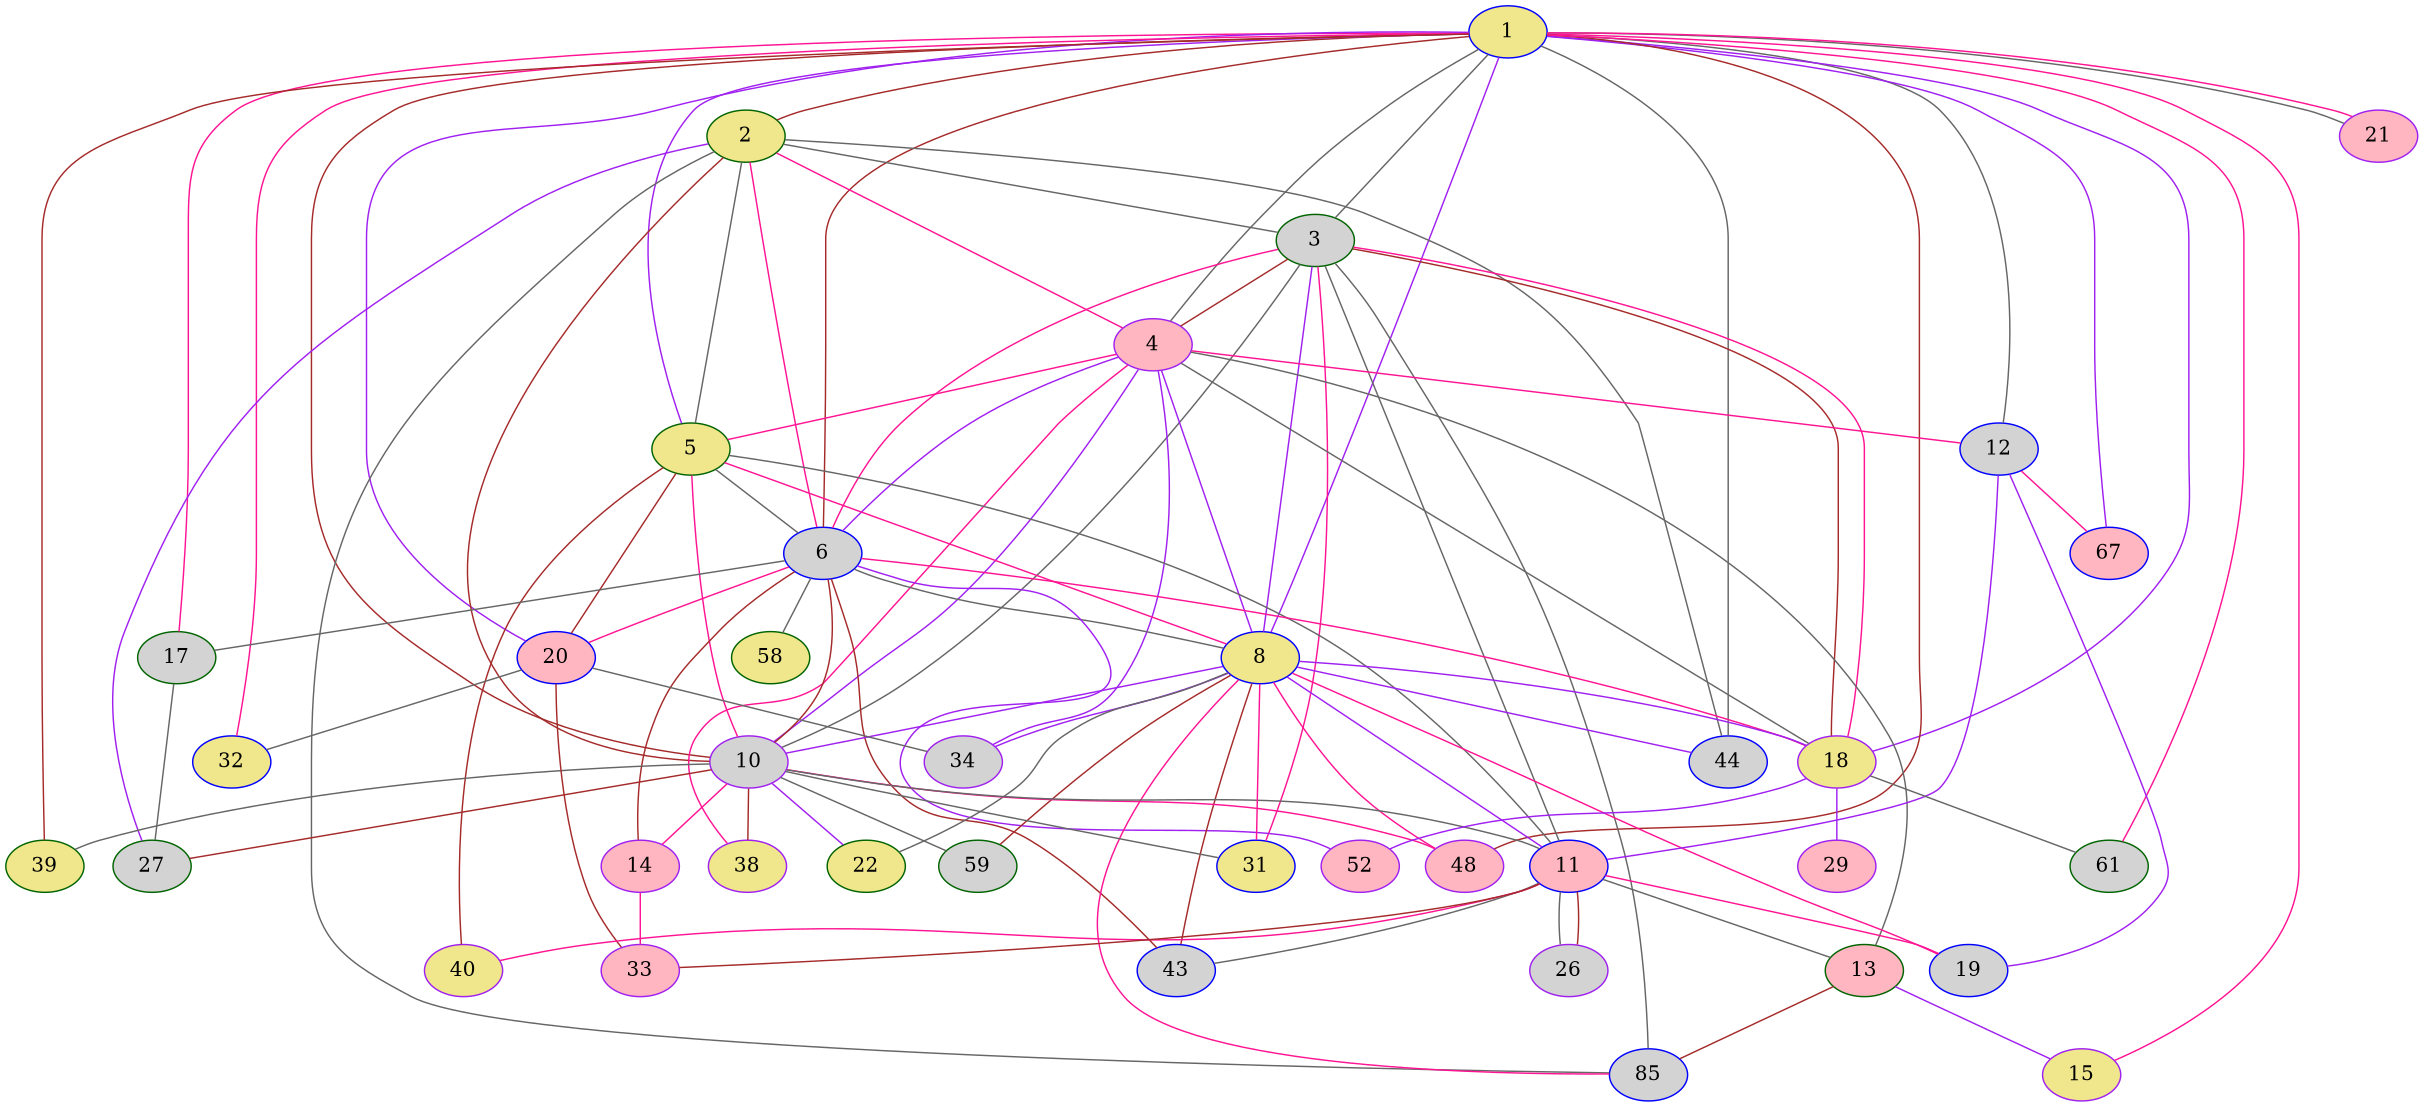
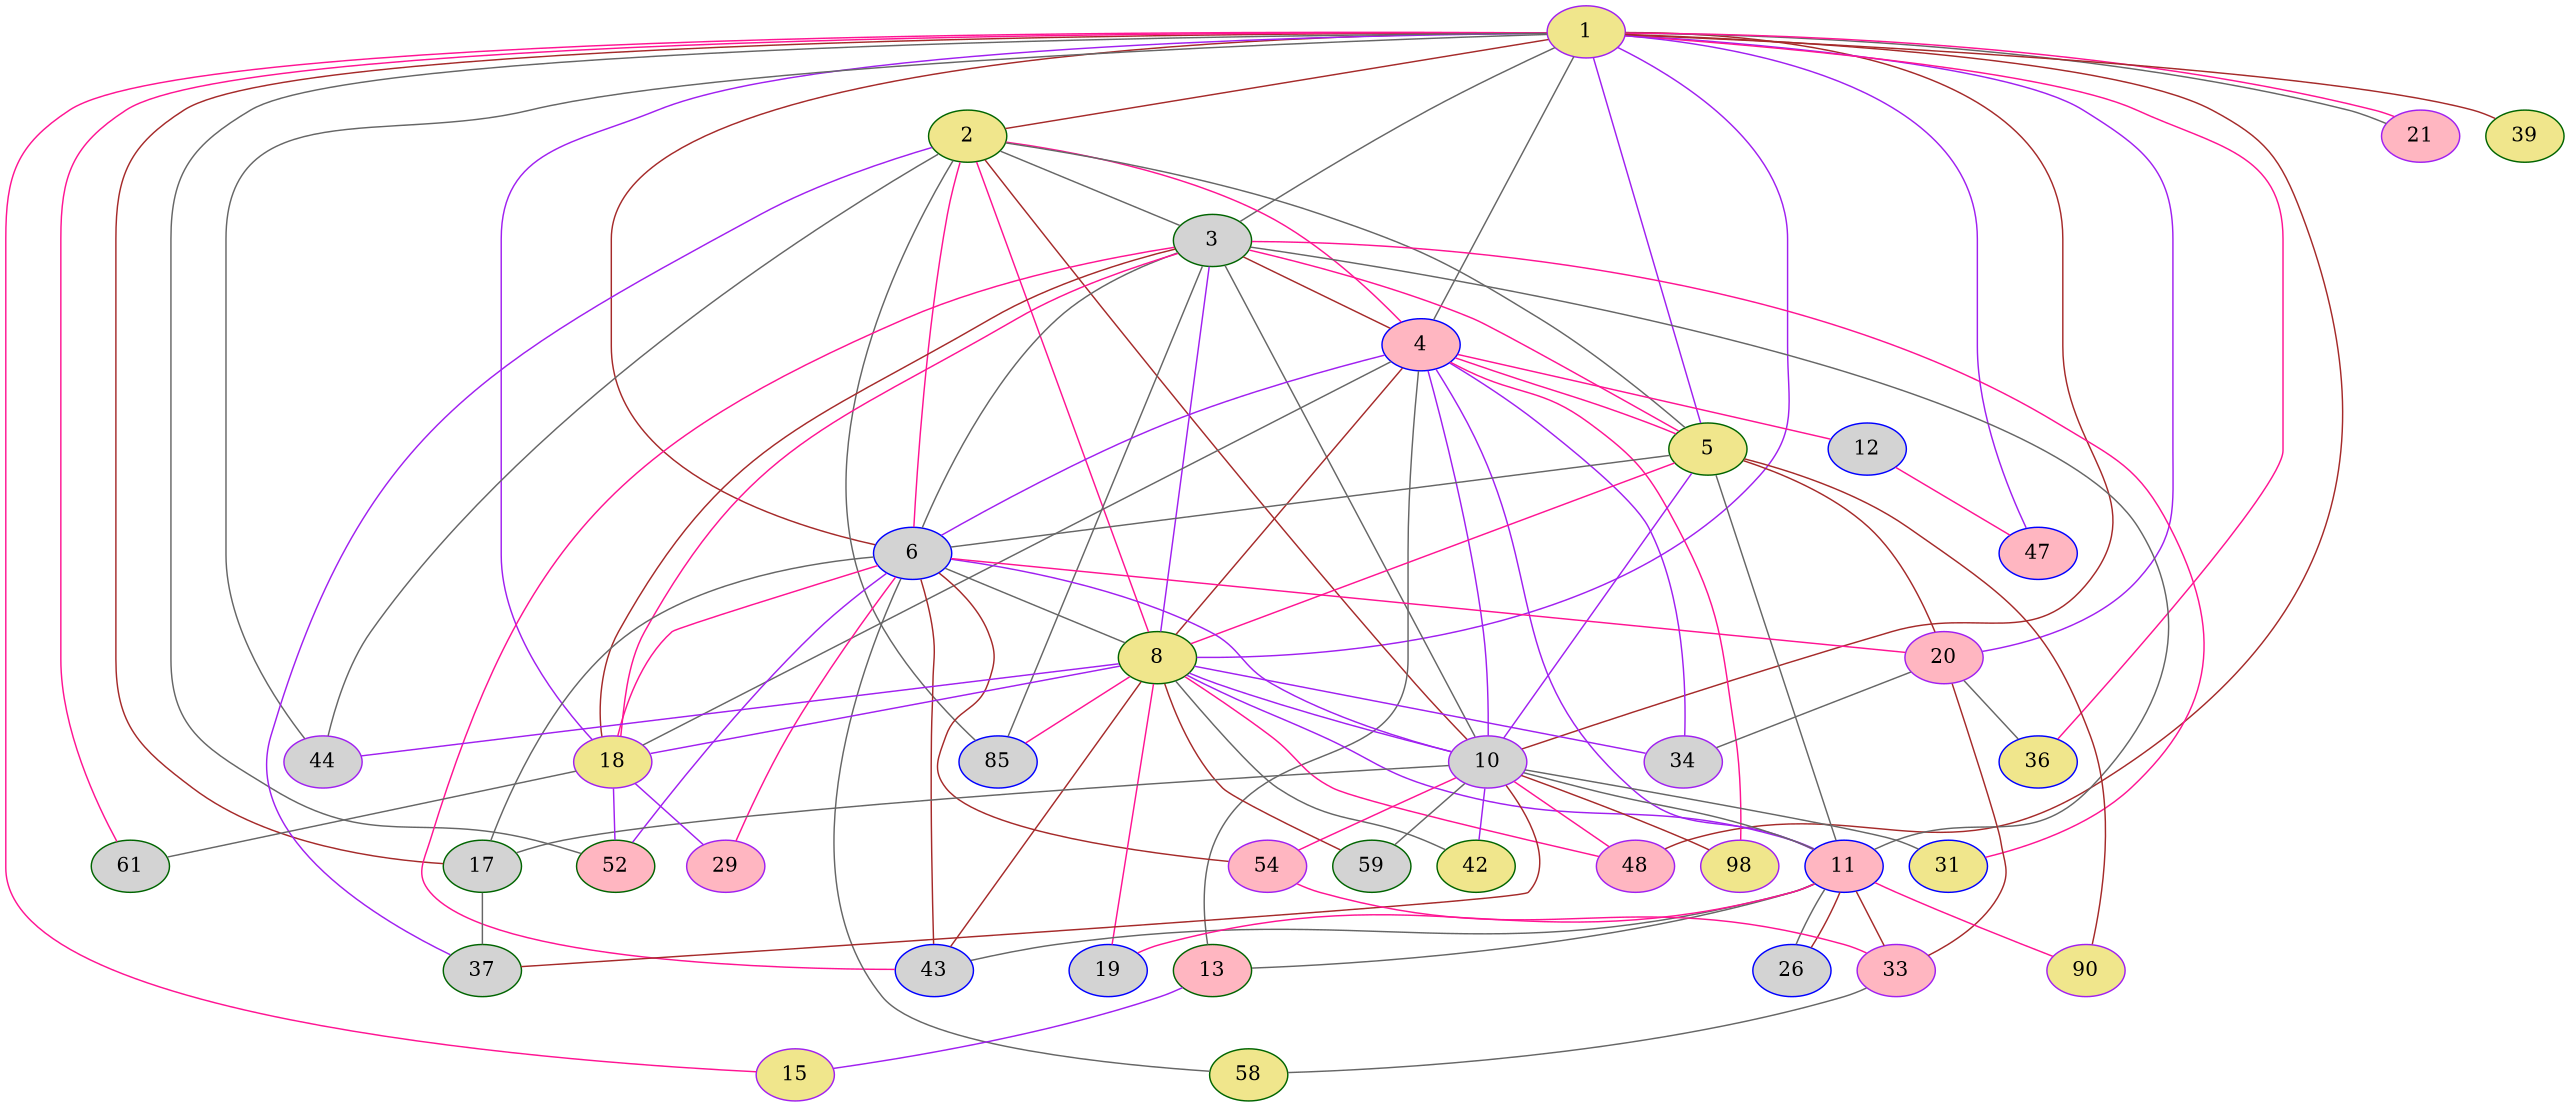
node "1": color blue -> purple
edge "1" -- "17": color deeppink -> brown
edge "1" -- "12": now "1" -- "52"
edge "3" -- "5": added
edge "3" -- "6": color deeppink -> gray40
node "4": color purple -> blue
edge "4" -- "8": color purple -> brown
node "67": label "67" -> "47"
edge "3" -- "43": added
edge "5" -- "10": color deeppink -> purple
node "20": color blue -> purple
node "8": color blue -> darkgreen
edge "6" -- "10": color brown -> purple
edge "6" -- "29": added
node "32": label "32" -> "36"
edge "8" -- "31": now "8" -- "2"
node "44": color blue -> purple
edge "12" -- "19": removed
edge "12" -- "11": now "4" -- "11"
edge "10" -- "39": now "10" -- "17"
node "27": label "27" -> "37"
node "14": label "14" -> "54"
node "38": label "38" -> "98"
node "22": label "22" -> "42"
node "52": color purple -> darkgreen
node "40": label "40" -> "90"
node "26": color purple -> blue
edge "13" -- "85": removed
edge "33" -- "58": added
